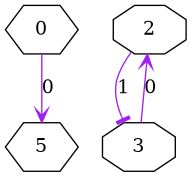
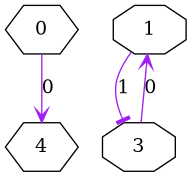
node "2": label "2" -> "1"
node "5": label "5" -> "4"
